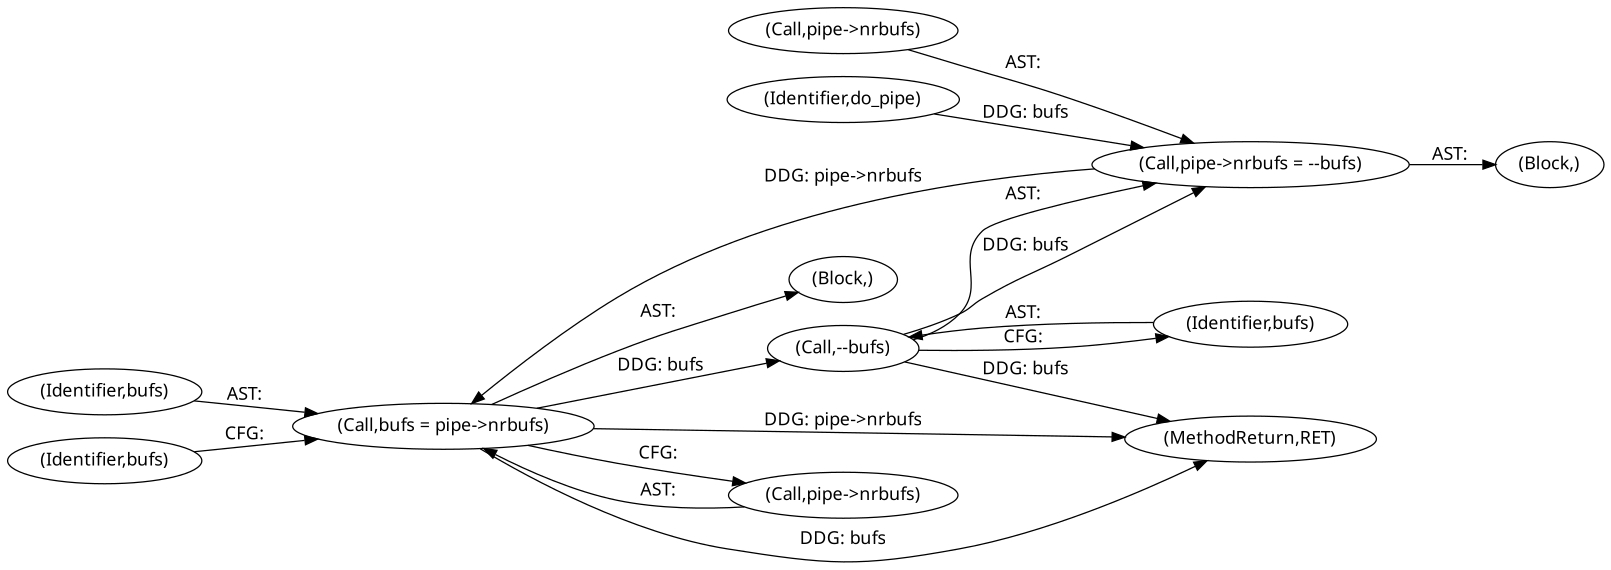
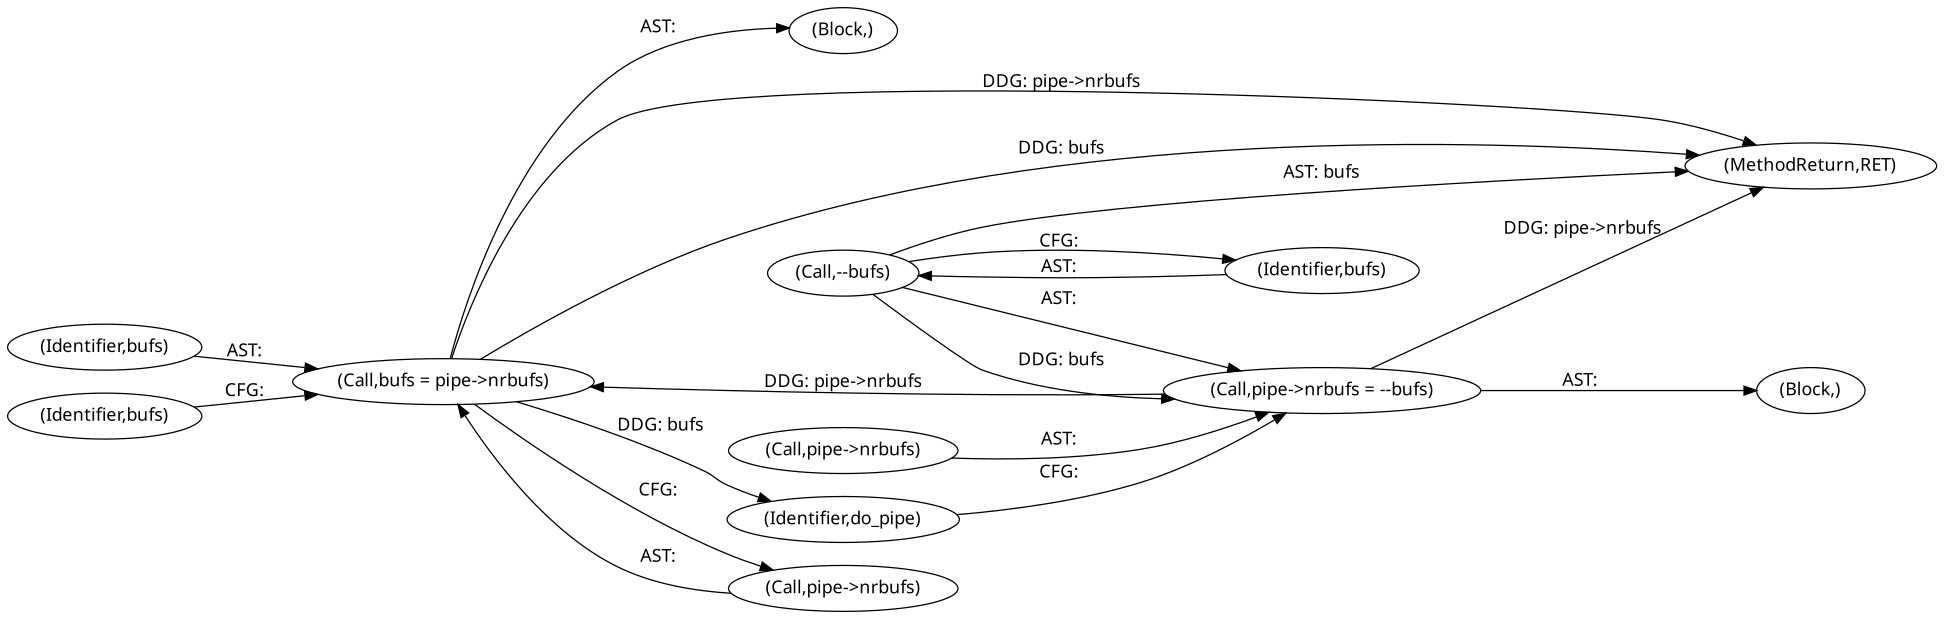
edge "(Identifier,do_pipe)" -> "(Call,pipe->nrbufs = --bufs)": label "DDG: bufs" -> "CFG: "
edge "(Call,pipe->nrbufs = --bufs)" -> "(MethodReturn,RET)": added, label "DDG: pipe->nrbufs"
edge "(Call,--bufs)" -> "(MethodReturn,RET)": label "DDG: bufs" -> "AST: bufs"
edge "(Call,bufs = pipe->nrbufs)" -> "(Call,--bufs)": now "(Call,bufs = pipe->nrbufs)" -> "(Identifier,do_pipe)"
